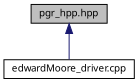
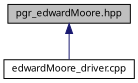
node "pgr_hpp.hpp": label "pgr_hpp.hpp" -> "pgr_edwardMoore.hpp"
